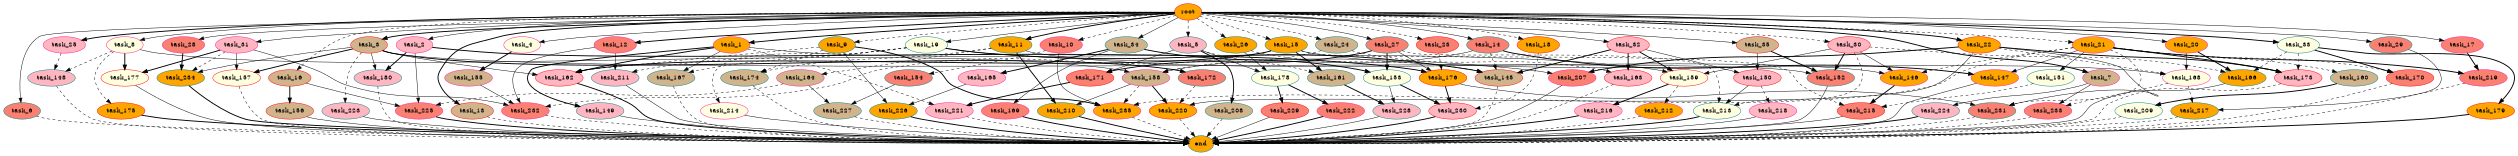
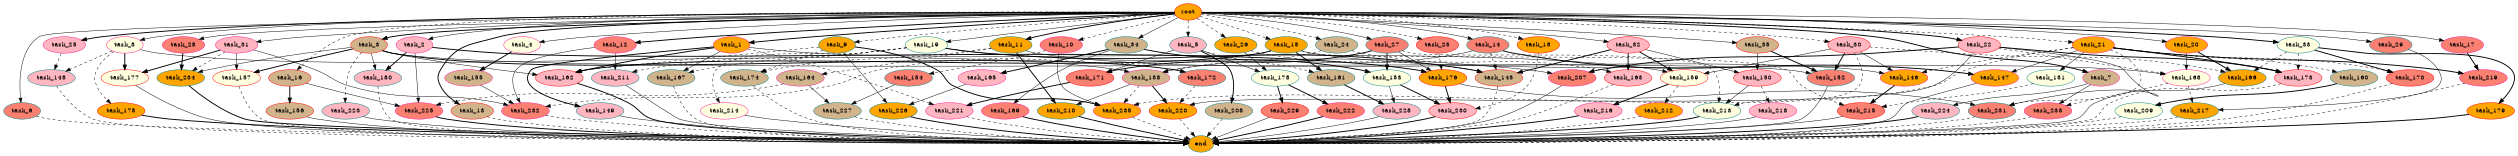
node "task_22": fillcolor orange -> lightpink
